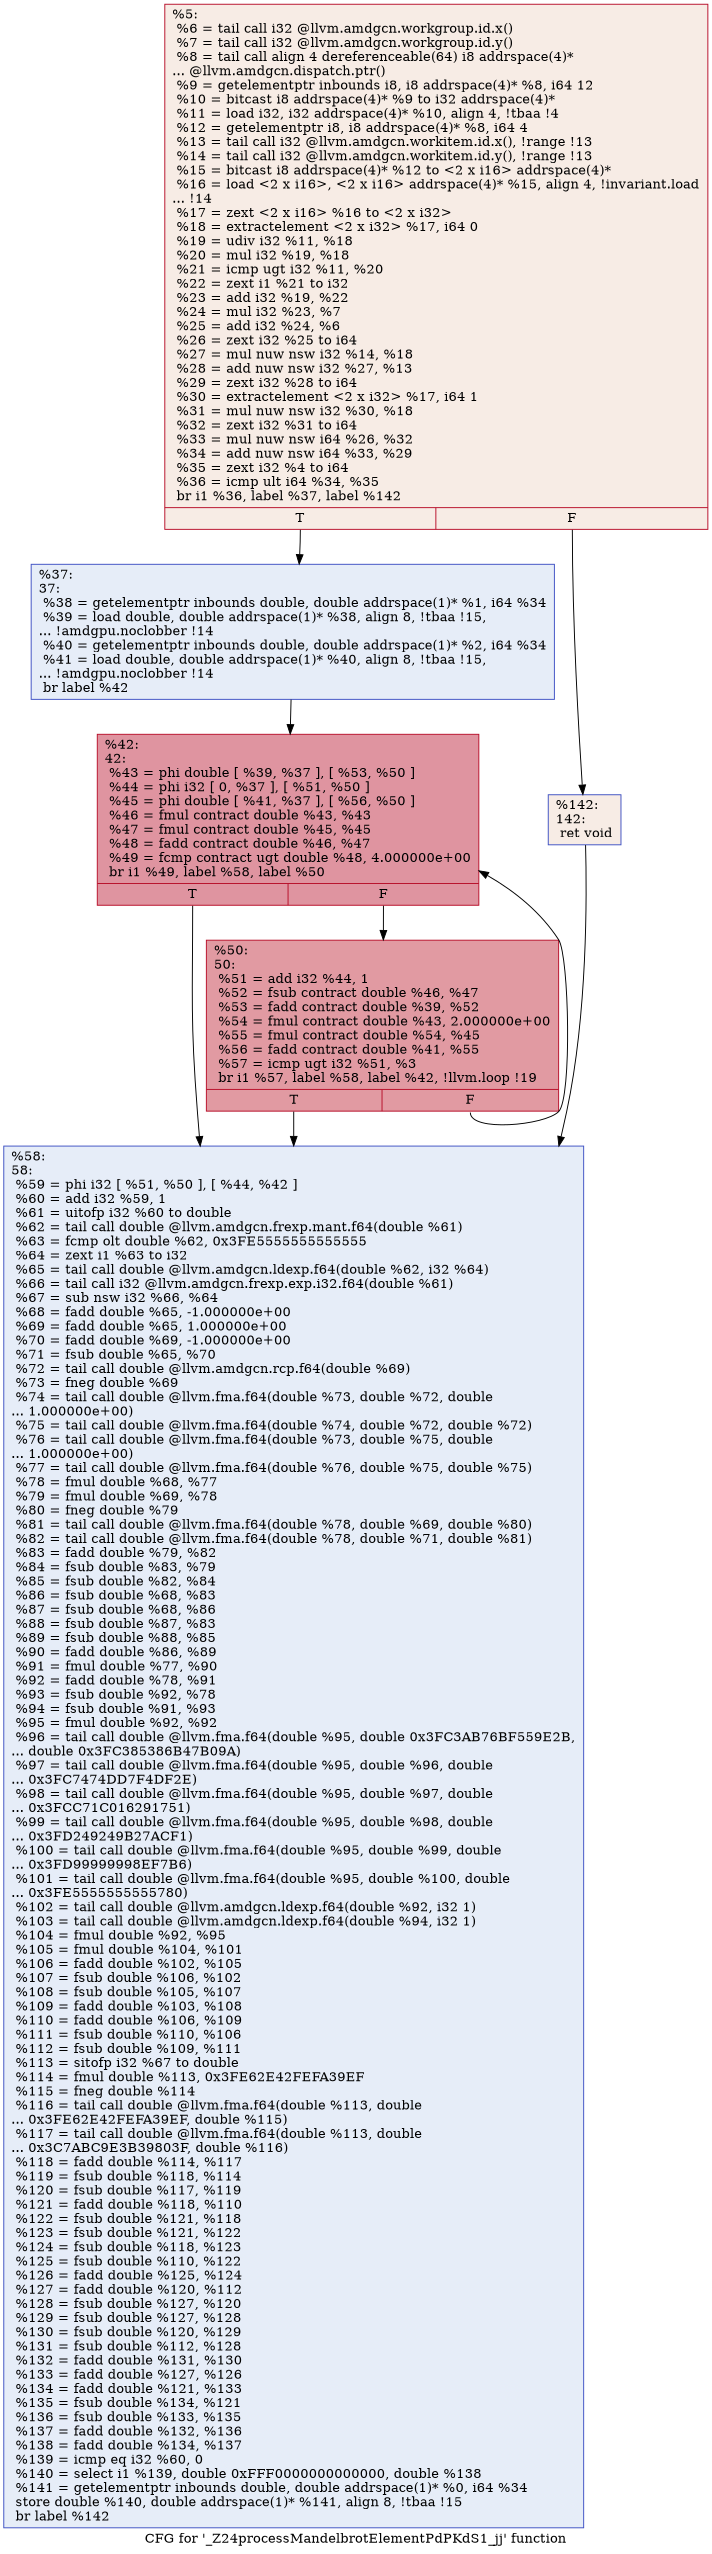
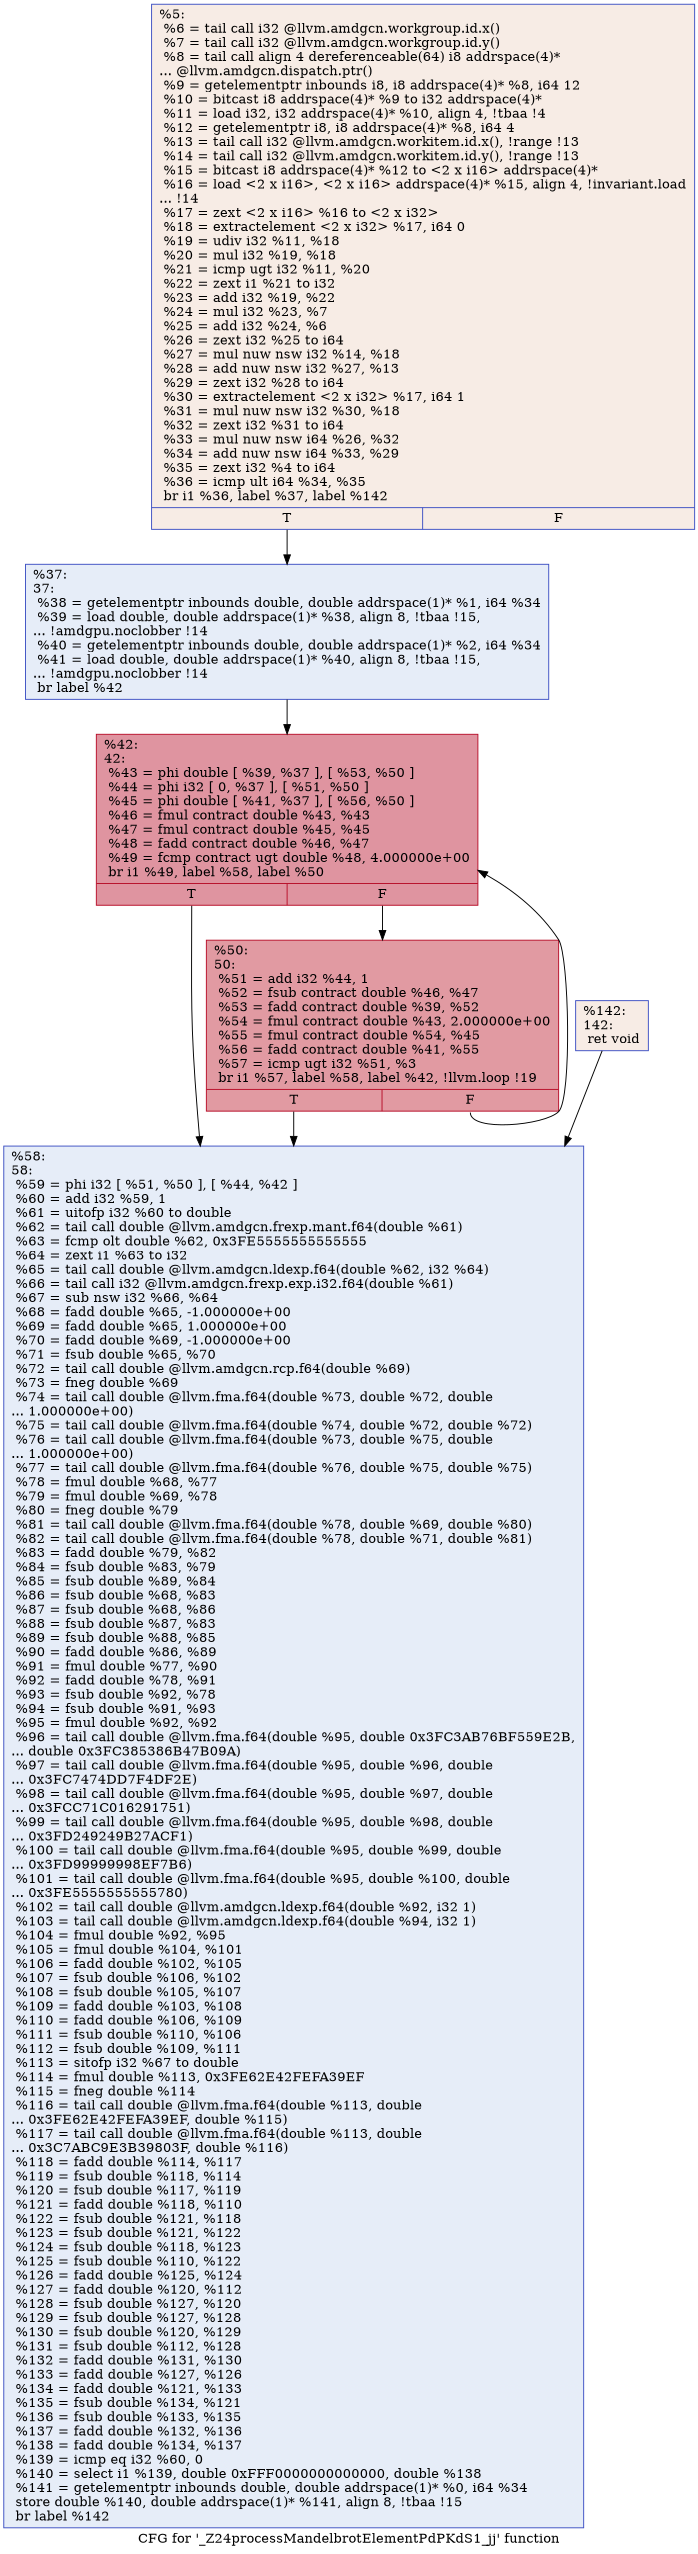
node "%5:": color #b70d28ff -> #3d50c3ff
edge "%5:" -> "%142:": removed
node "%58:": text "%85 = fsub double %82, %84" -> "%85 = fsub double %89, %84"
